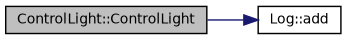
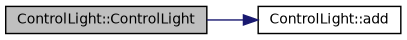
node "Log::add": label "Log::add" -> "ControlLight::add"
